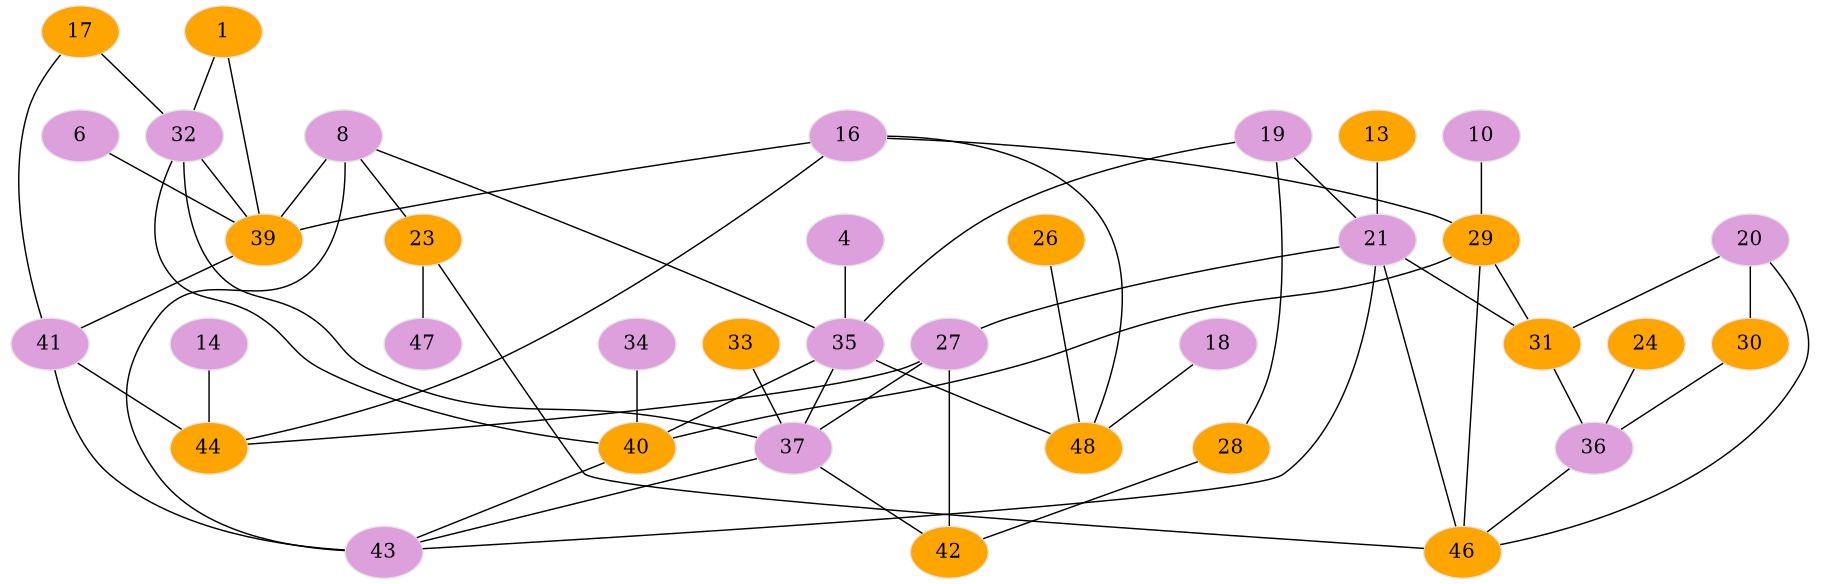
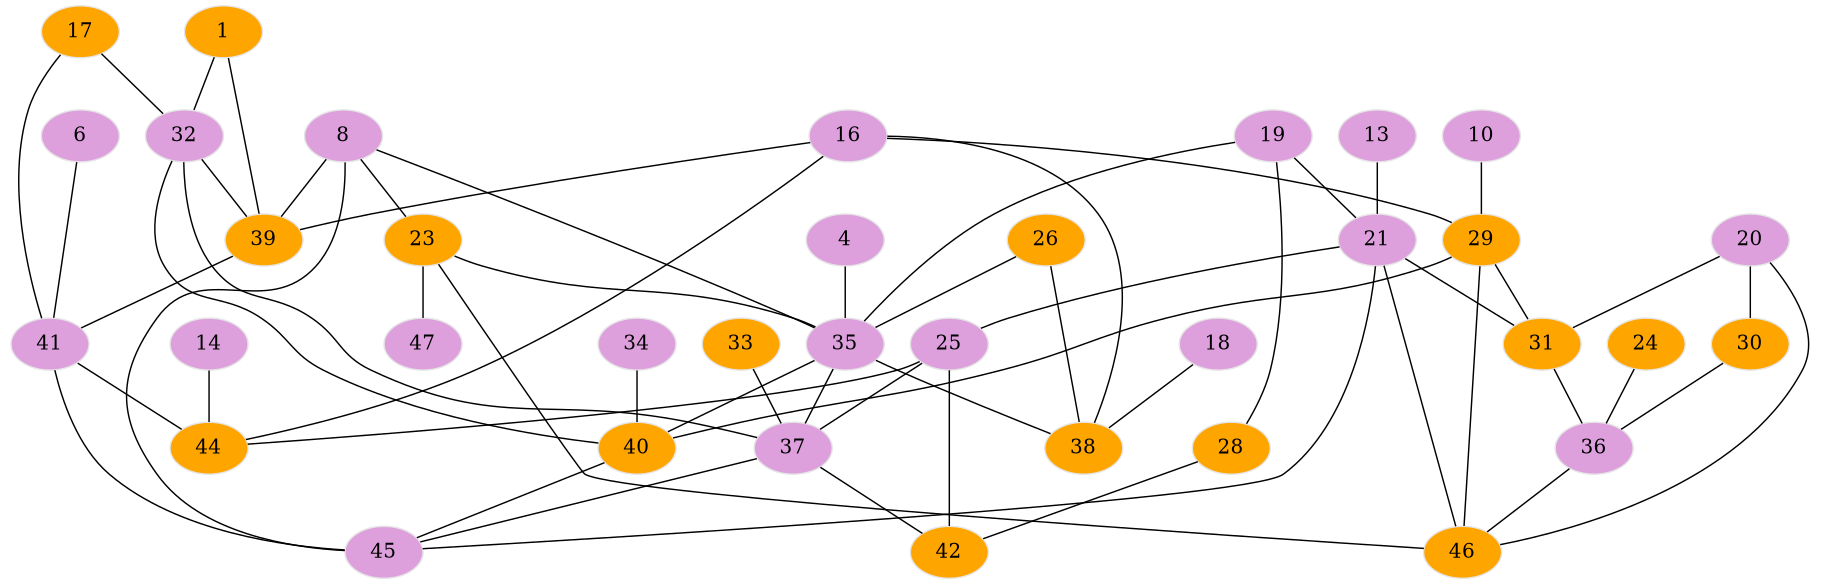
node "13": fillcolor orange -> plum
edge "6" -- "39": now "6" -- "41"
edge "23" -- "35": added
edge "26" -- "35": added
node "27": label "27" -> "25"
node "48": label "48" -> "38"
node "43": label "43" -> "45"
